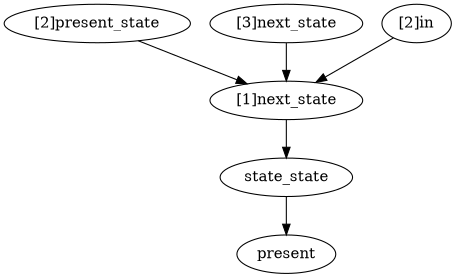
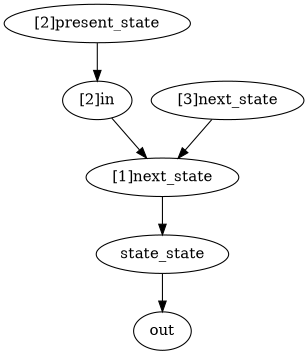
edge "[2]present_state" -> "[1]next_state": now "[2]present_state" -> "[2]in"
node "present": label "present" -> "out"
